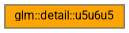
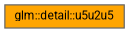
node "glm::detail::u5u6u5": label "glm::detail::u5u6u5" -> "glm::detail::u5u2u5"
